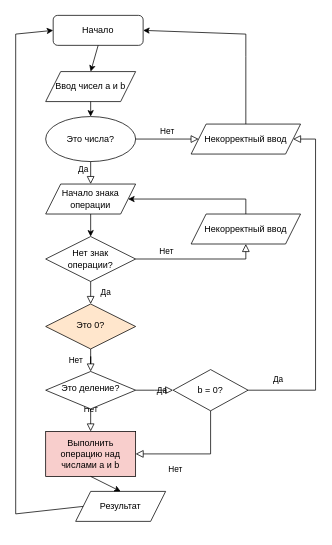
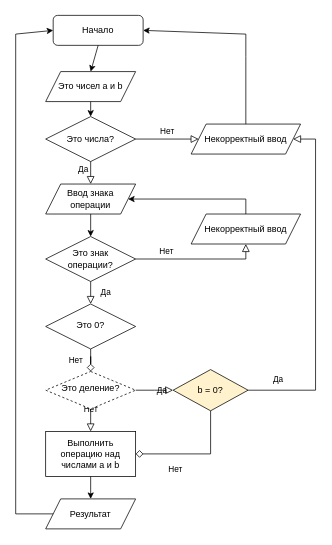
node "Ввод чисел a и b": label "Ввод чисел a и b" -> "Это чисел a и b"
node "Это числа?": shape ellipse -> diamond
node "Начало знака операции": label "Начало знака операции" -> "Ввод знака операции"
node "Нет знак операции?": label "Нет знак операции?" -> "Это знак операции?"
node "Это 0?": fillcolor #ffe6cc -> #ffffff
edge "Это 0?" -> "Это деление?": arrowhead block -> diamond
node "Это деление?": style solid -> dashed
node "b = 0?": fillcolor #ffffff -> #fff2cc
node "Выполнить операцию над числами a и b": fillcolor #f8cecc -> #ffffff
edge "b = 0?" -> "Выполнить операцию над числами a и b": arrowhead block -> diamond
node "Результат": moved (120, 507) -> (90, 514)
